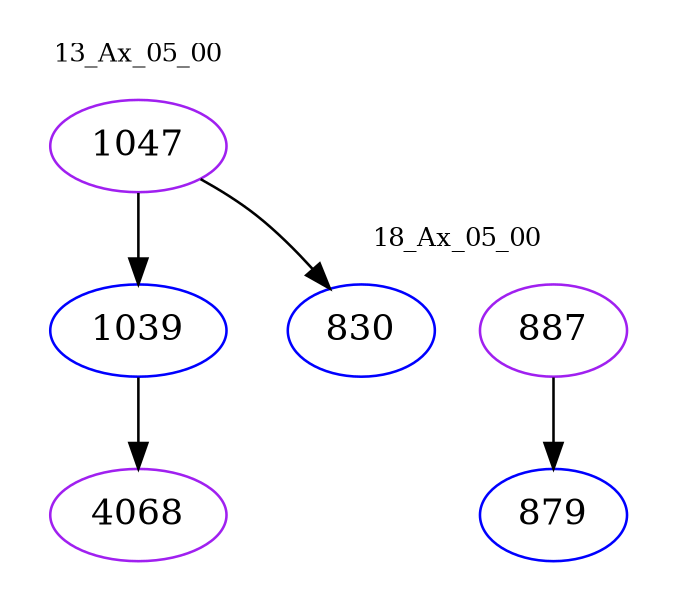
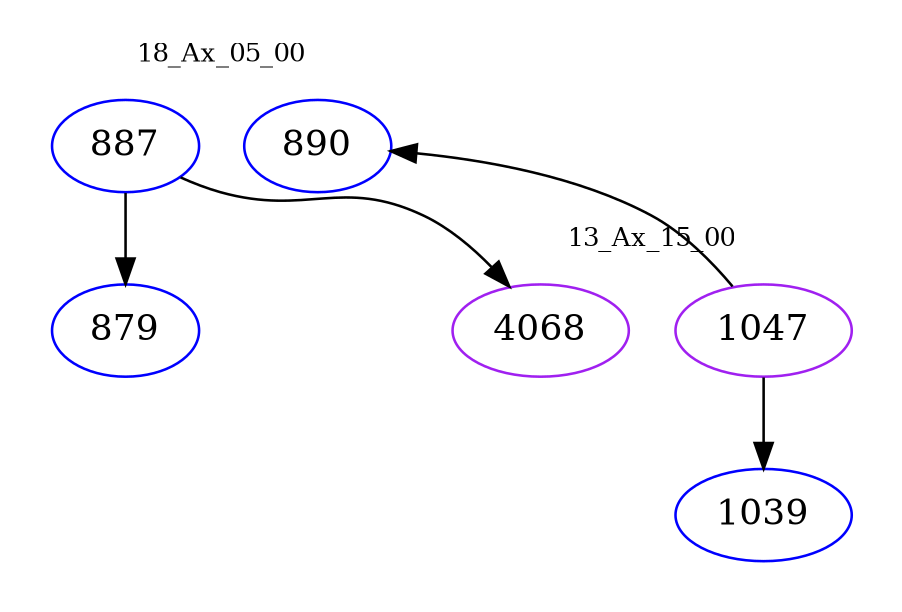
cluster "13_Ax_05_00": label "13_Ax_05_00" -> "13_Ax_15_00"
node "830": label "830" -> "890"
node "887": color purple -> blue
edge "1039" -> "4068": now "887" -> "4068"
